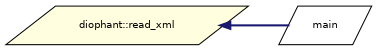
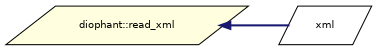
node "main": label "main" -> "xml"
